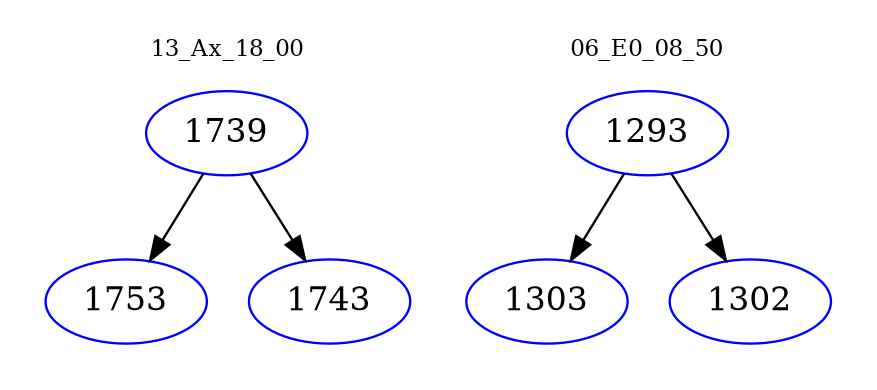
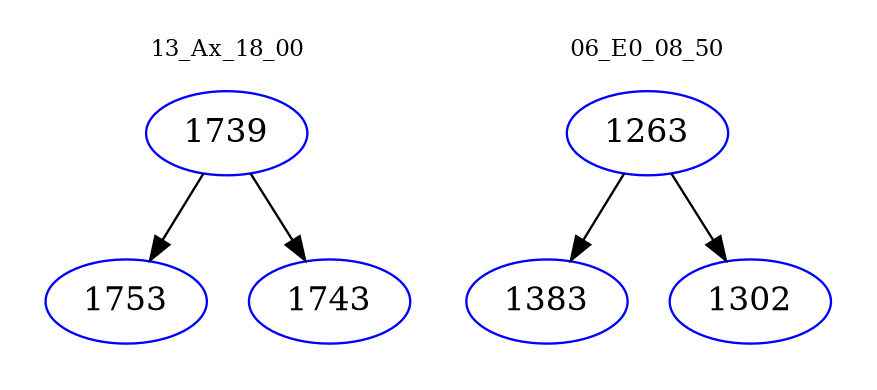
node "1293": label "1293" -> "1263"
node "1303": label "1303" -> "1383"
